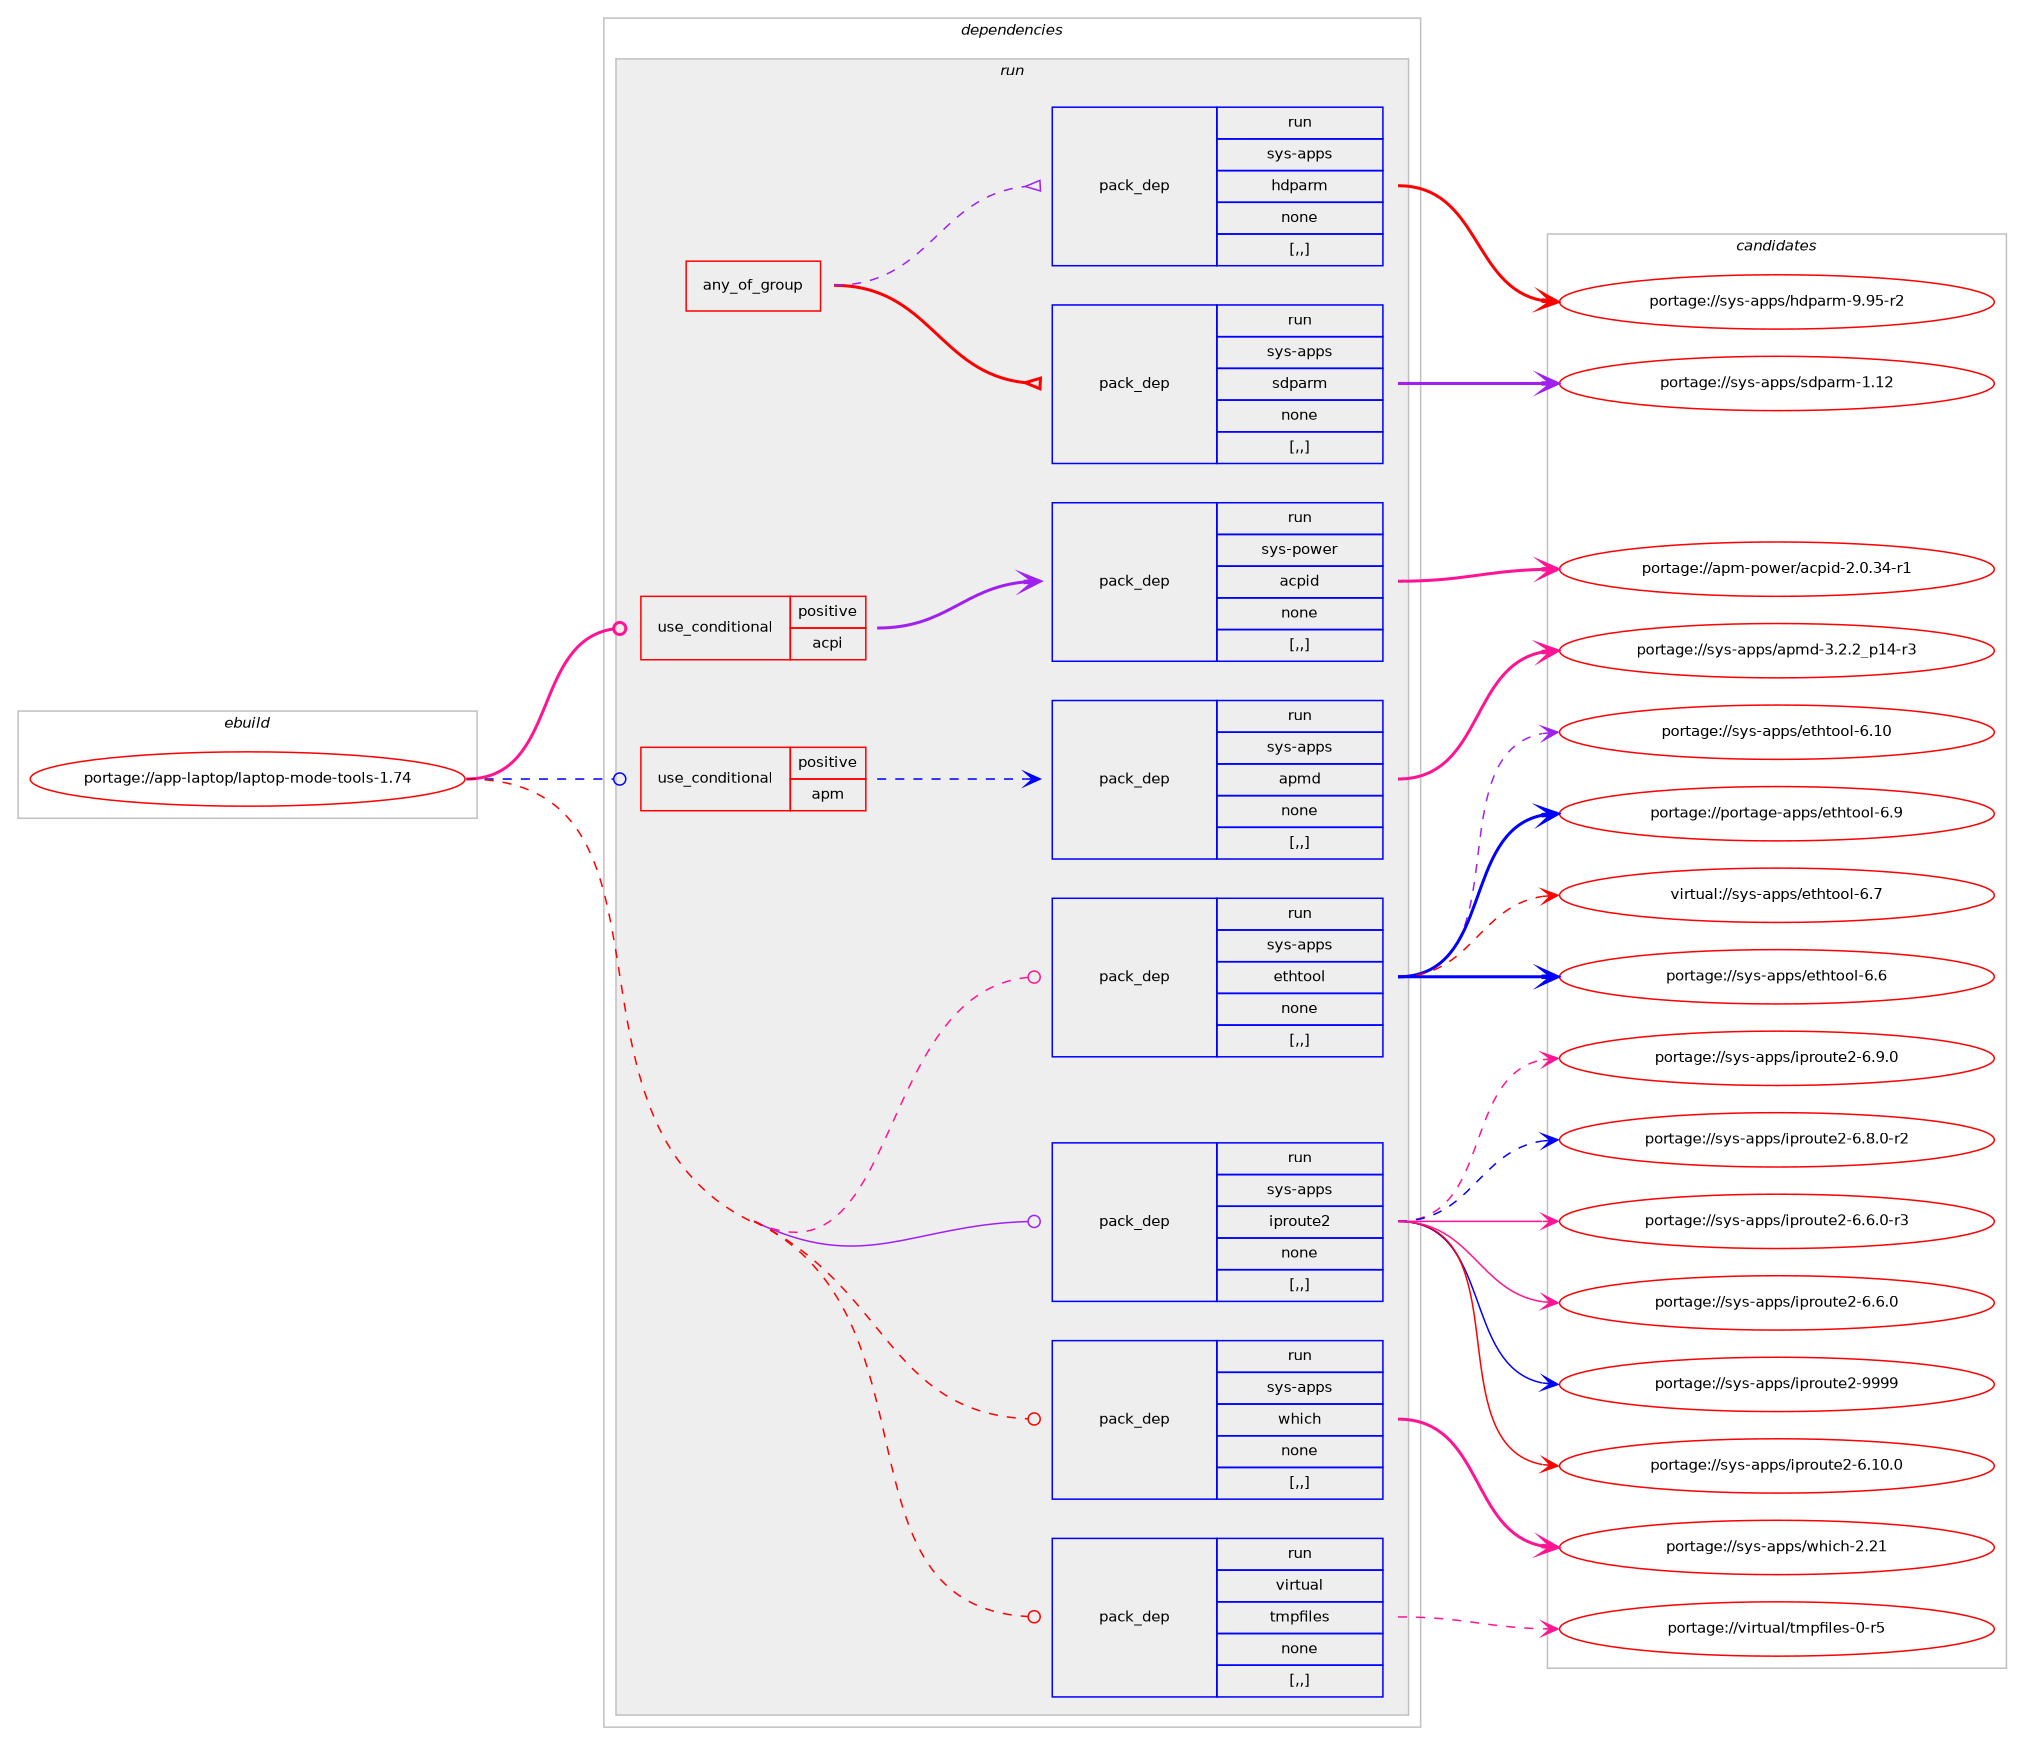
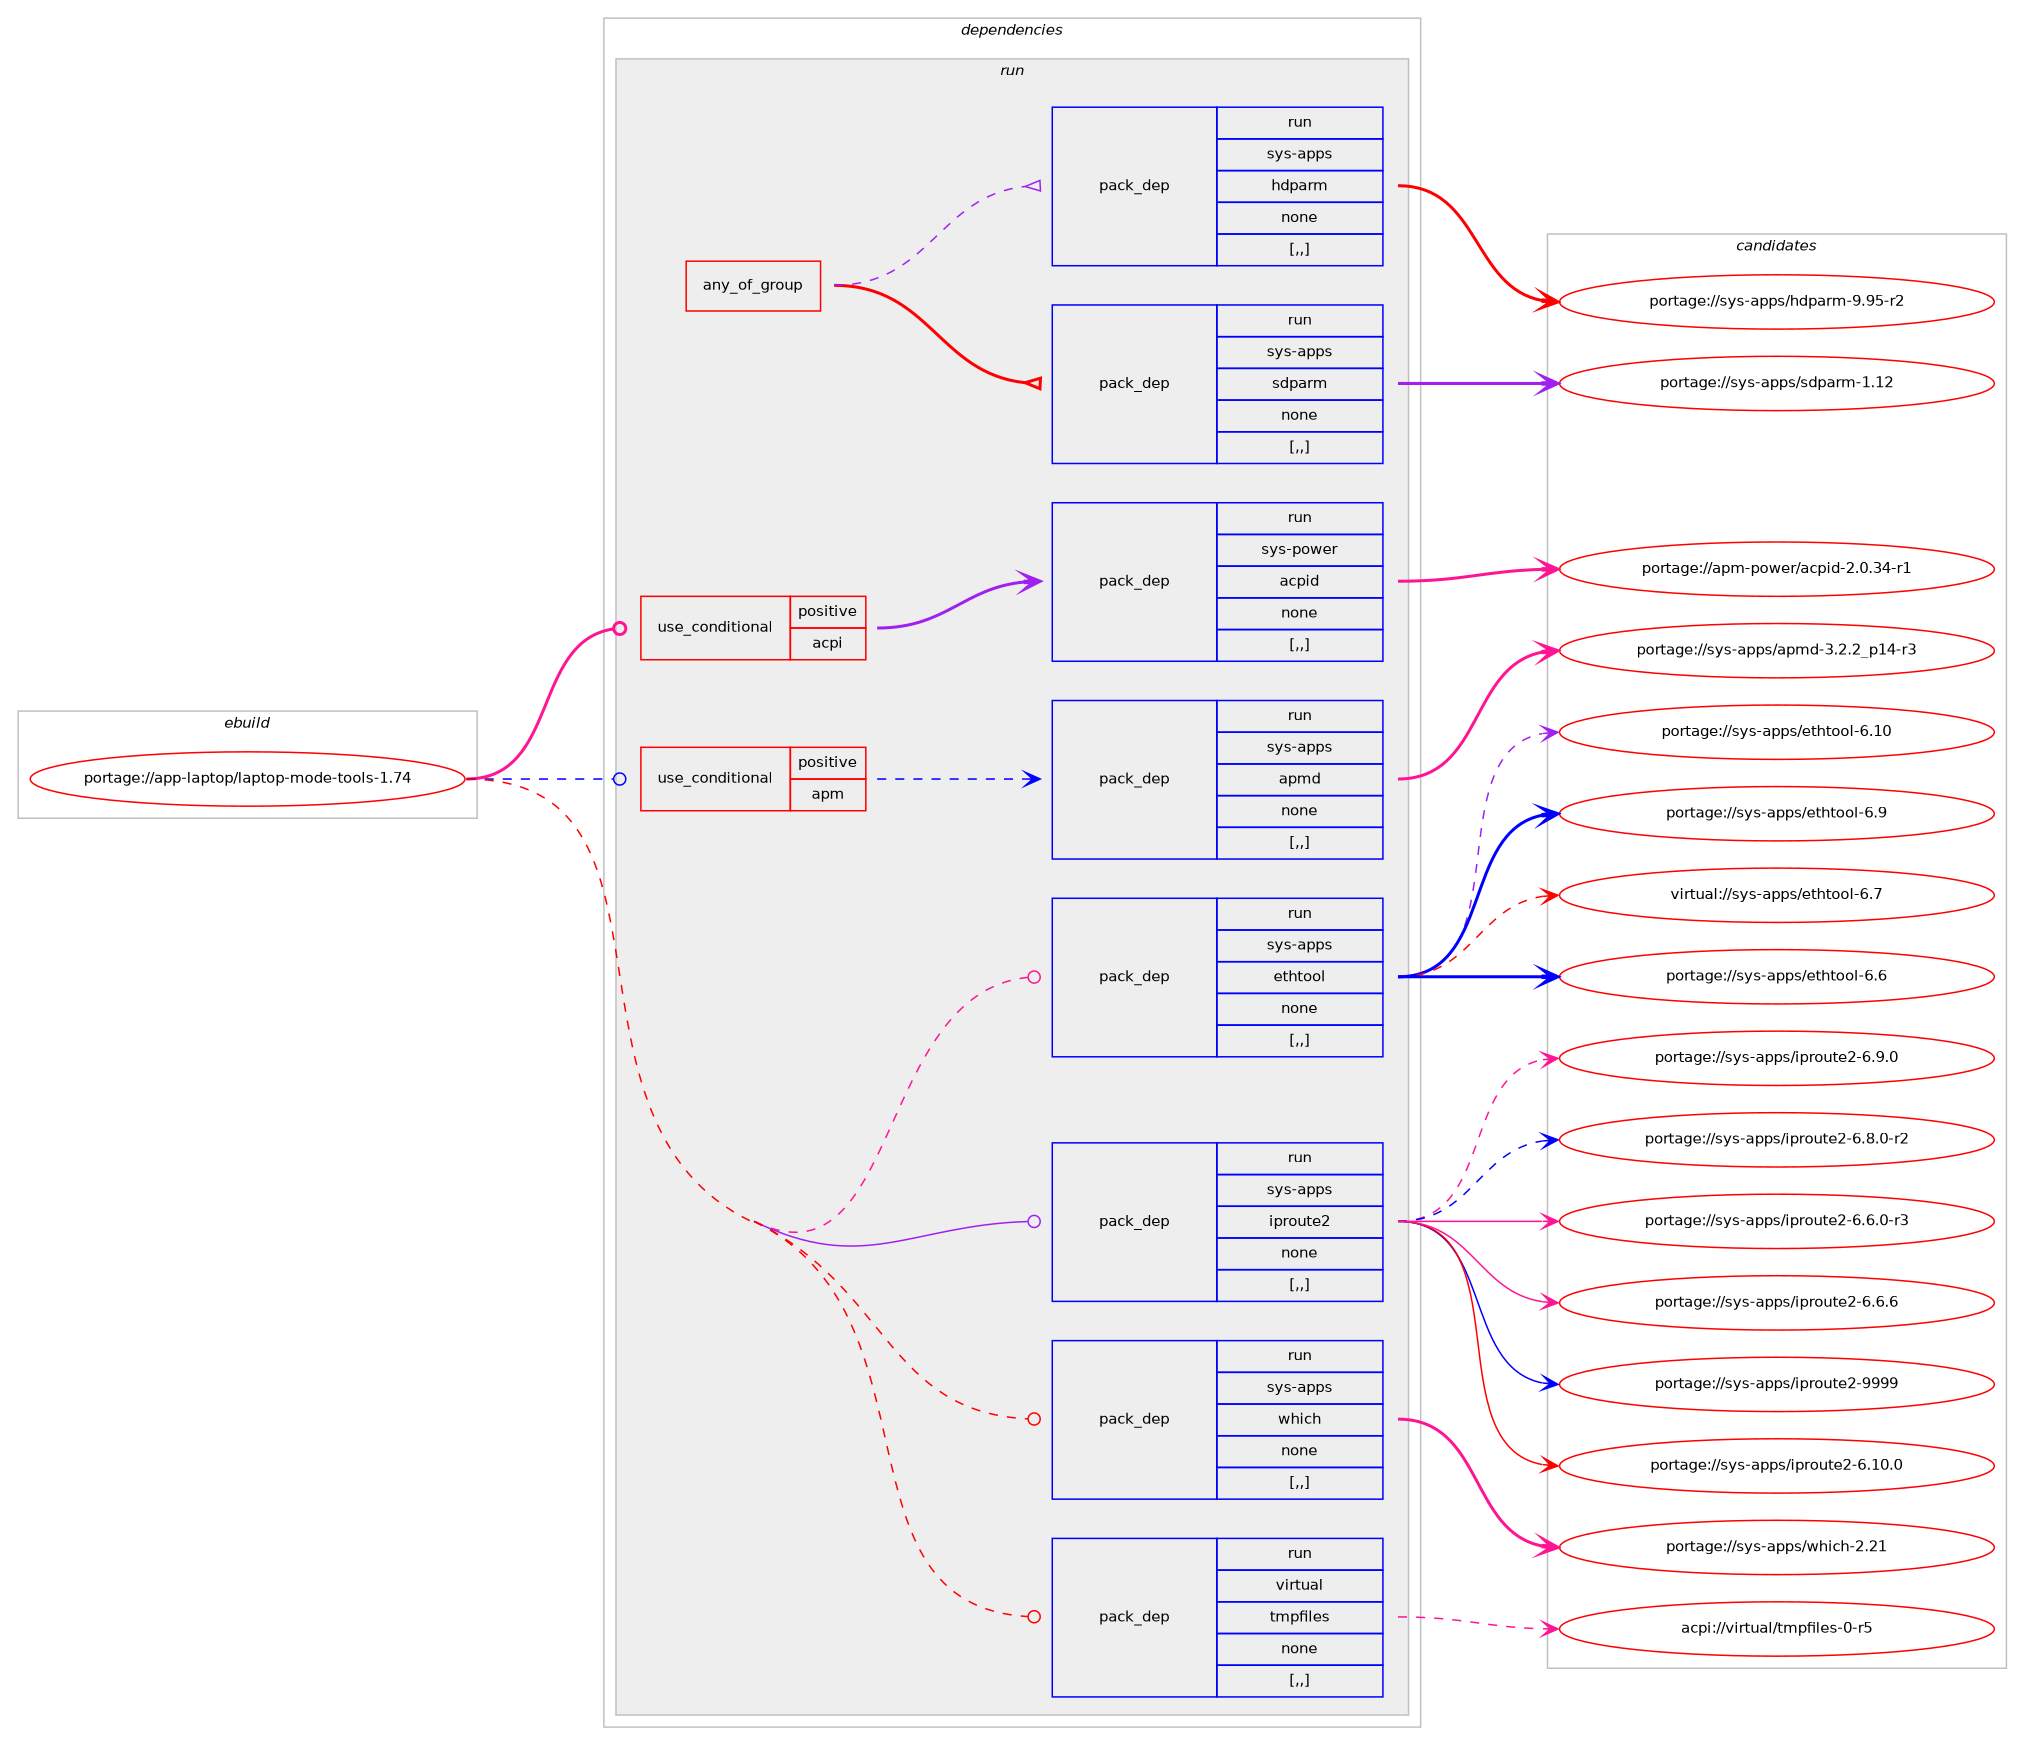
node "portage://portage-apps/ethtool-6.9": label "portage://portage-apps/ethtool-6.9" -> "portage://sys-apps/ethtool-6.9"
node "portage://sys-apps/iproute2-6.6.0": label "portage://sys-apps/iproute2-6.6.0" -> "portage://sys-apps/iproute2-6.6.6"
node "portage://virtual/tmpfiles-0-r5": label "portage://virtual/tmpfiles-0-r5" -> "acpi://virtual/tmpfiles-0-r5"
